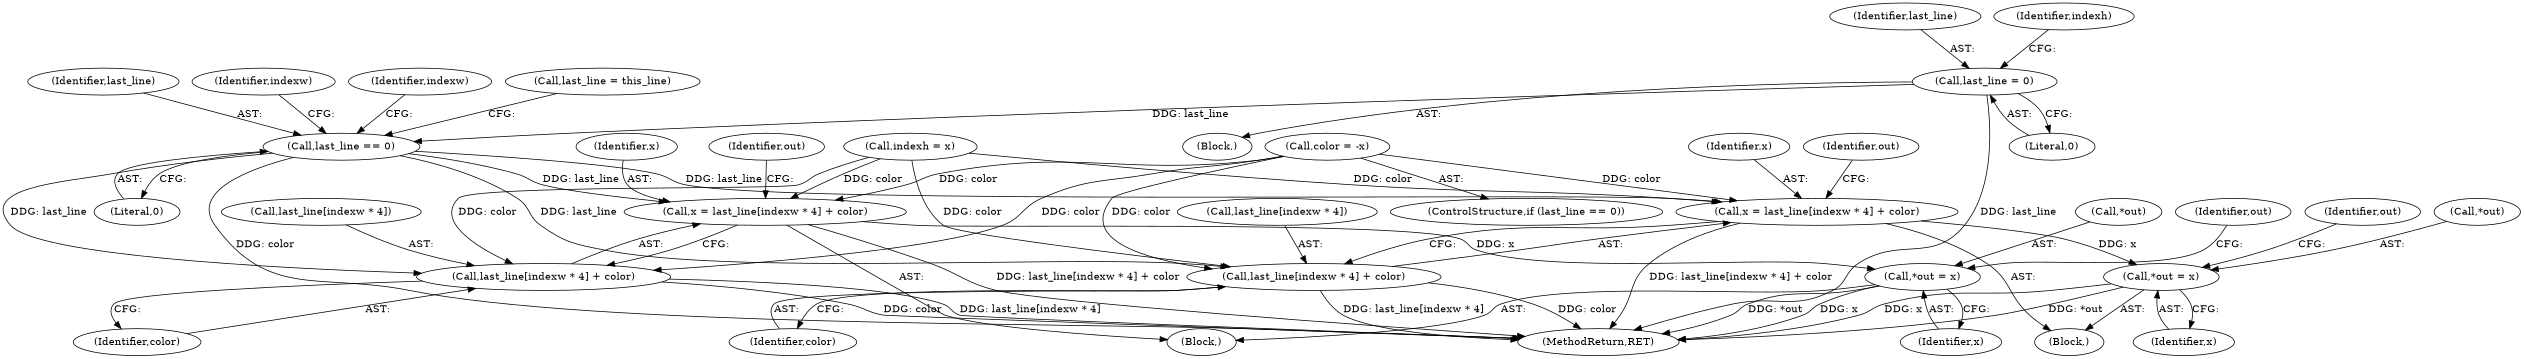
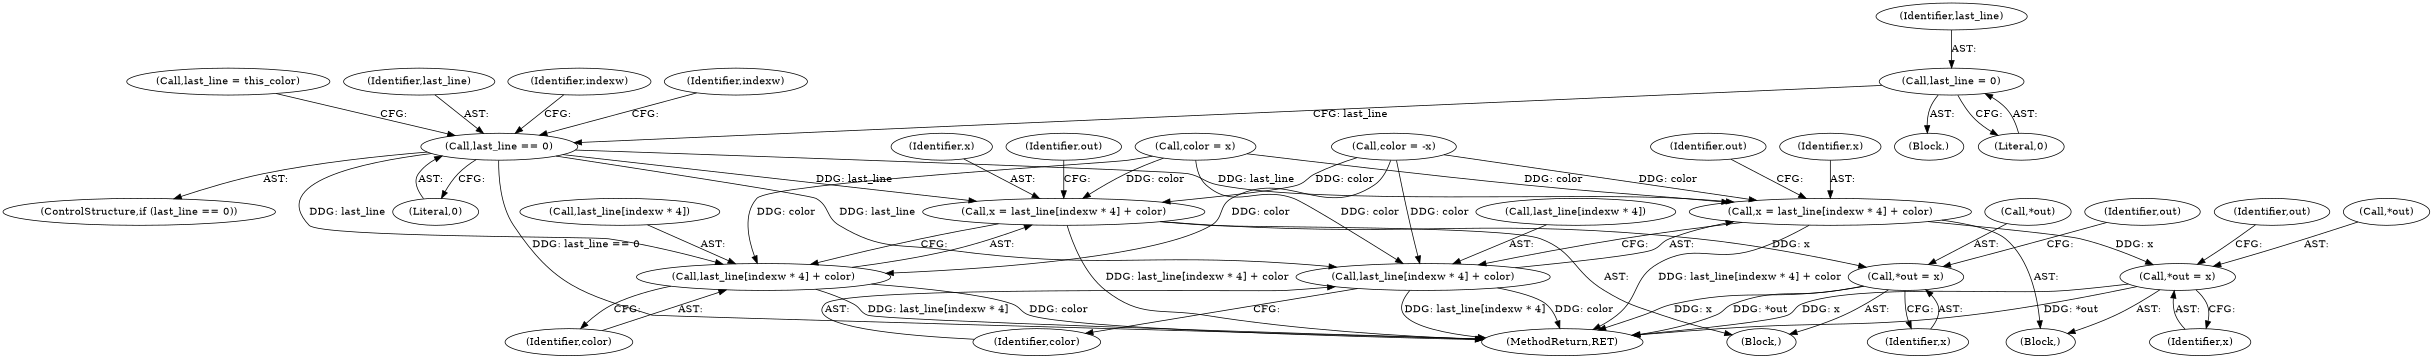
node "(Identifier,indexh)": removed
node "(Call,last_line = this_line)": label "(Call,last_line = this_line)" -> "(Call,last_line = this_color)"
edge "(Call,last_line = 0)" -> "(Call,last_line == 0)": label "DDG: last_line" -> "CFG: last_line"
node "(Call,indexh = x)": label "(Call,indexh = x)" -> "(Call,color = x)"
edge "(Call,color = -x)" -> "(ControlStructure,if (last_line == 0))": now "(Call,last_line == 0)" -> "(ControlStructure,if (last_line == 0))"
edge "(Call,last_line == 0)" -> "(MethodReturn,RET)": label "DDG: color" -> "DDG: last_line == 0"
edge "(Call,last_line = 0)" -> "(MethodReturn,RET)": removed, label "DDG: last_line"
